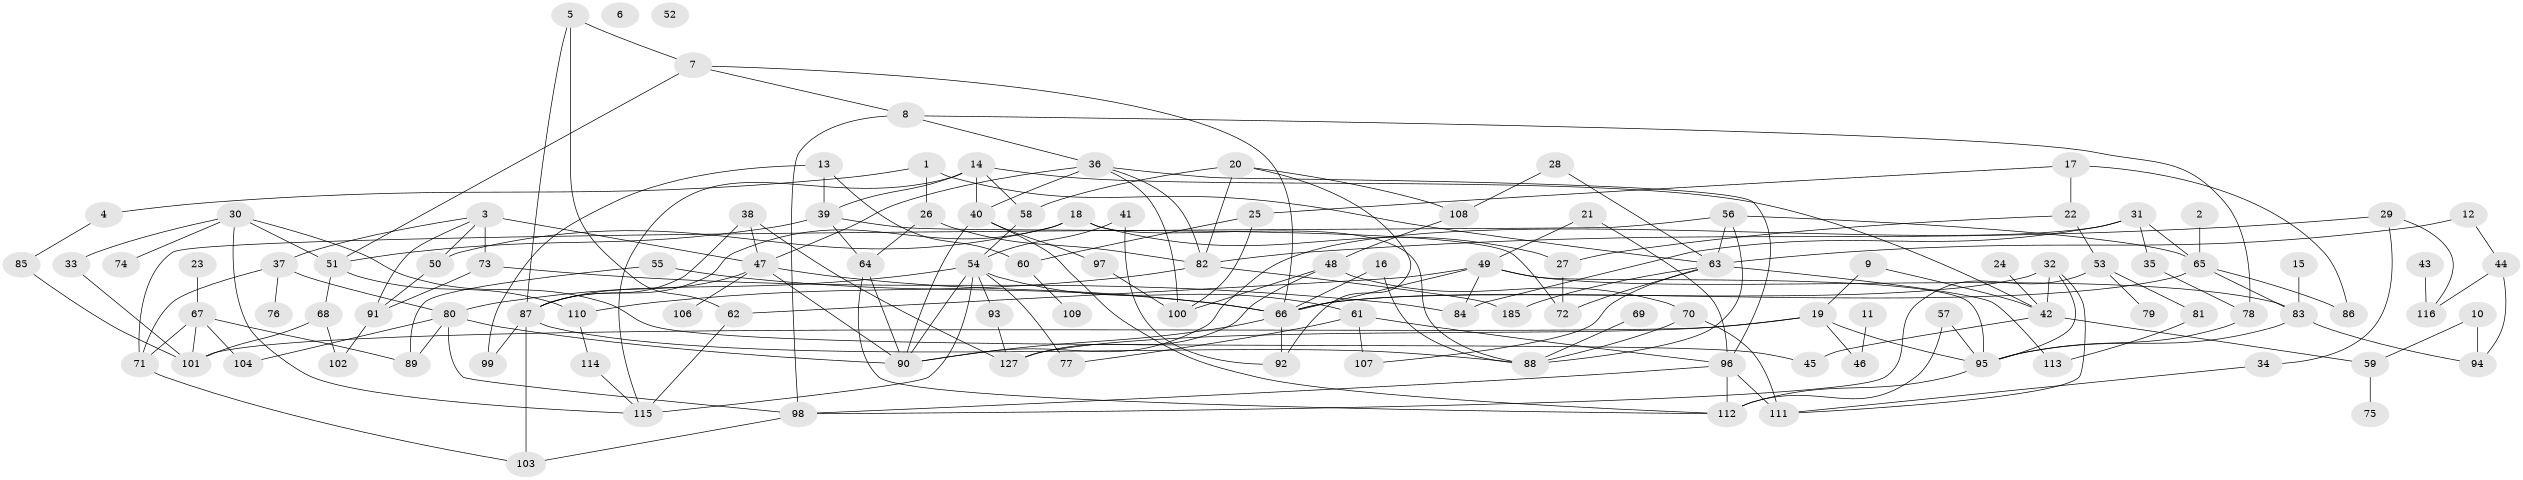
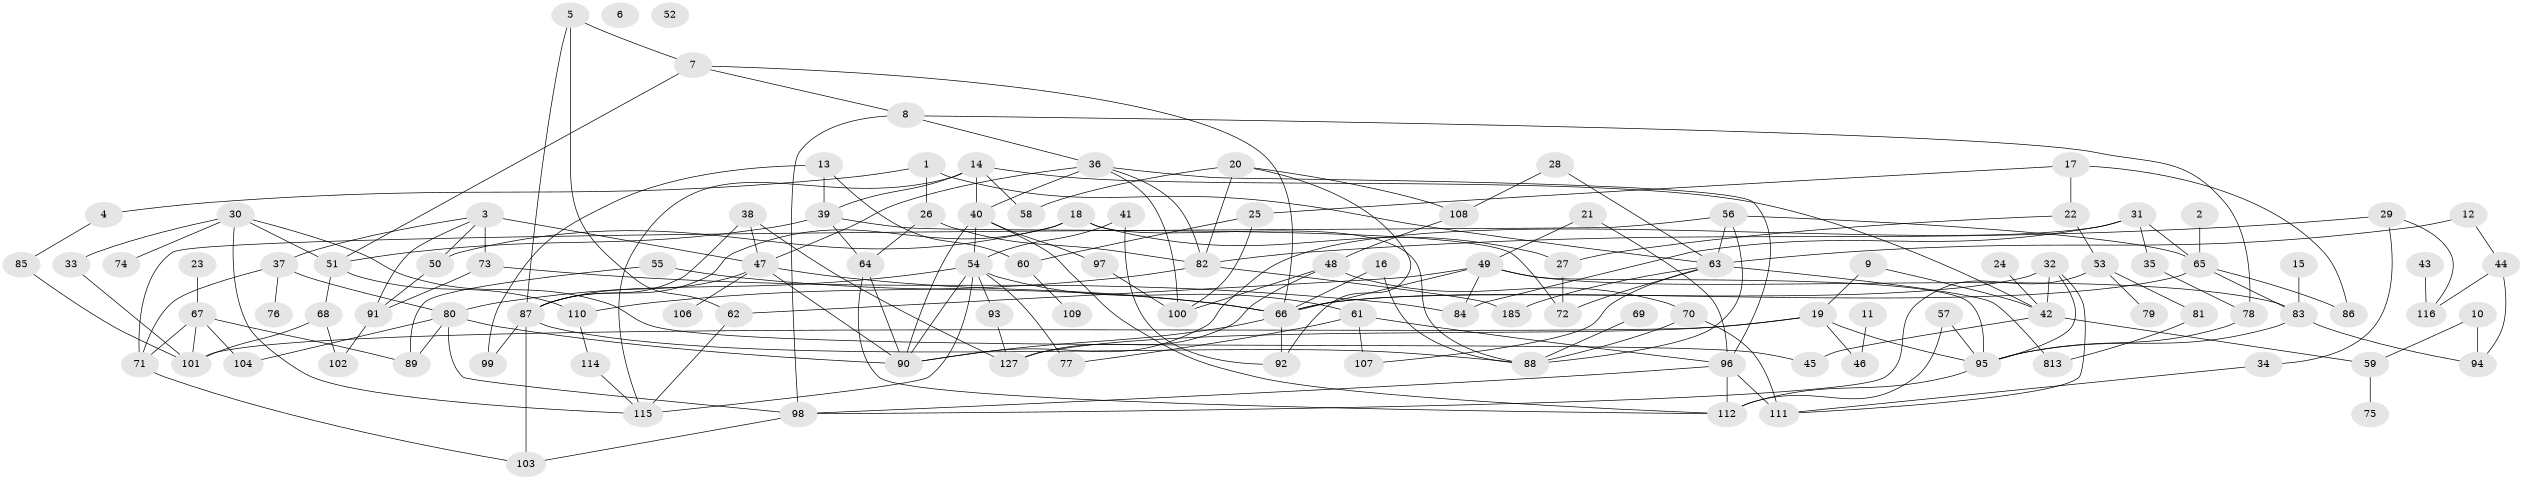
edge "58" -- "54": now "40" -- "54"
node "113": label "113" -> "813"
